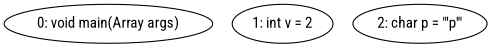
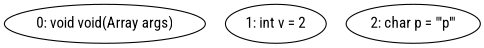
node "0: void main(Array args)": label "0: void main(Array args)" -> "0: void void(Array args)"
